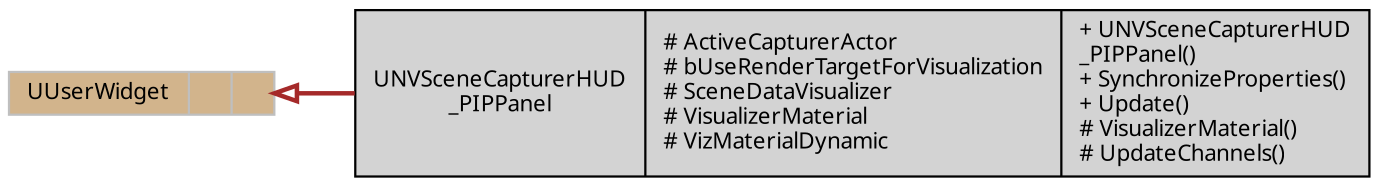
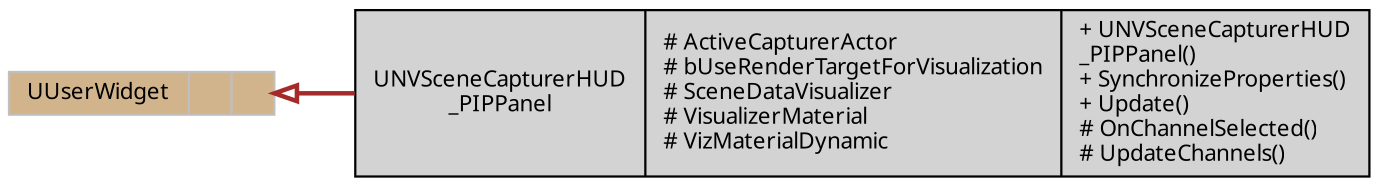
node "UNVSceneCapturerHUD": text "# VisualizerMaterial()" -> "# OnChannelSelected()"
